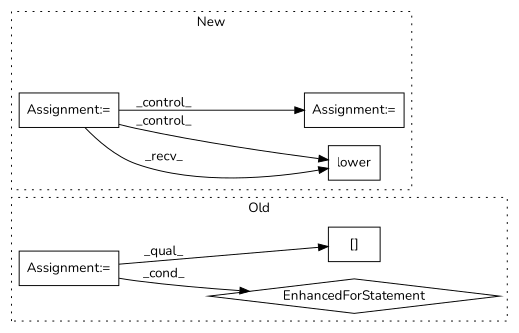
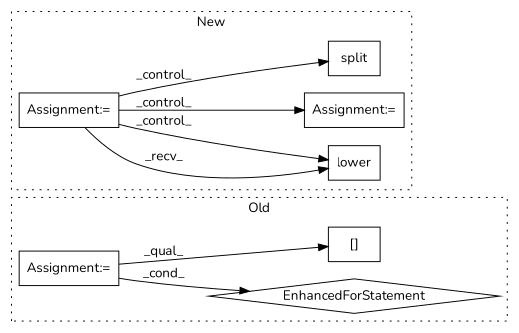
node "split": added
